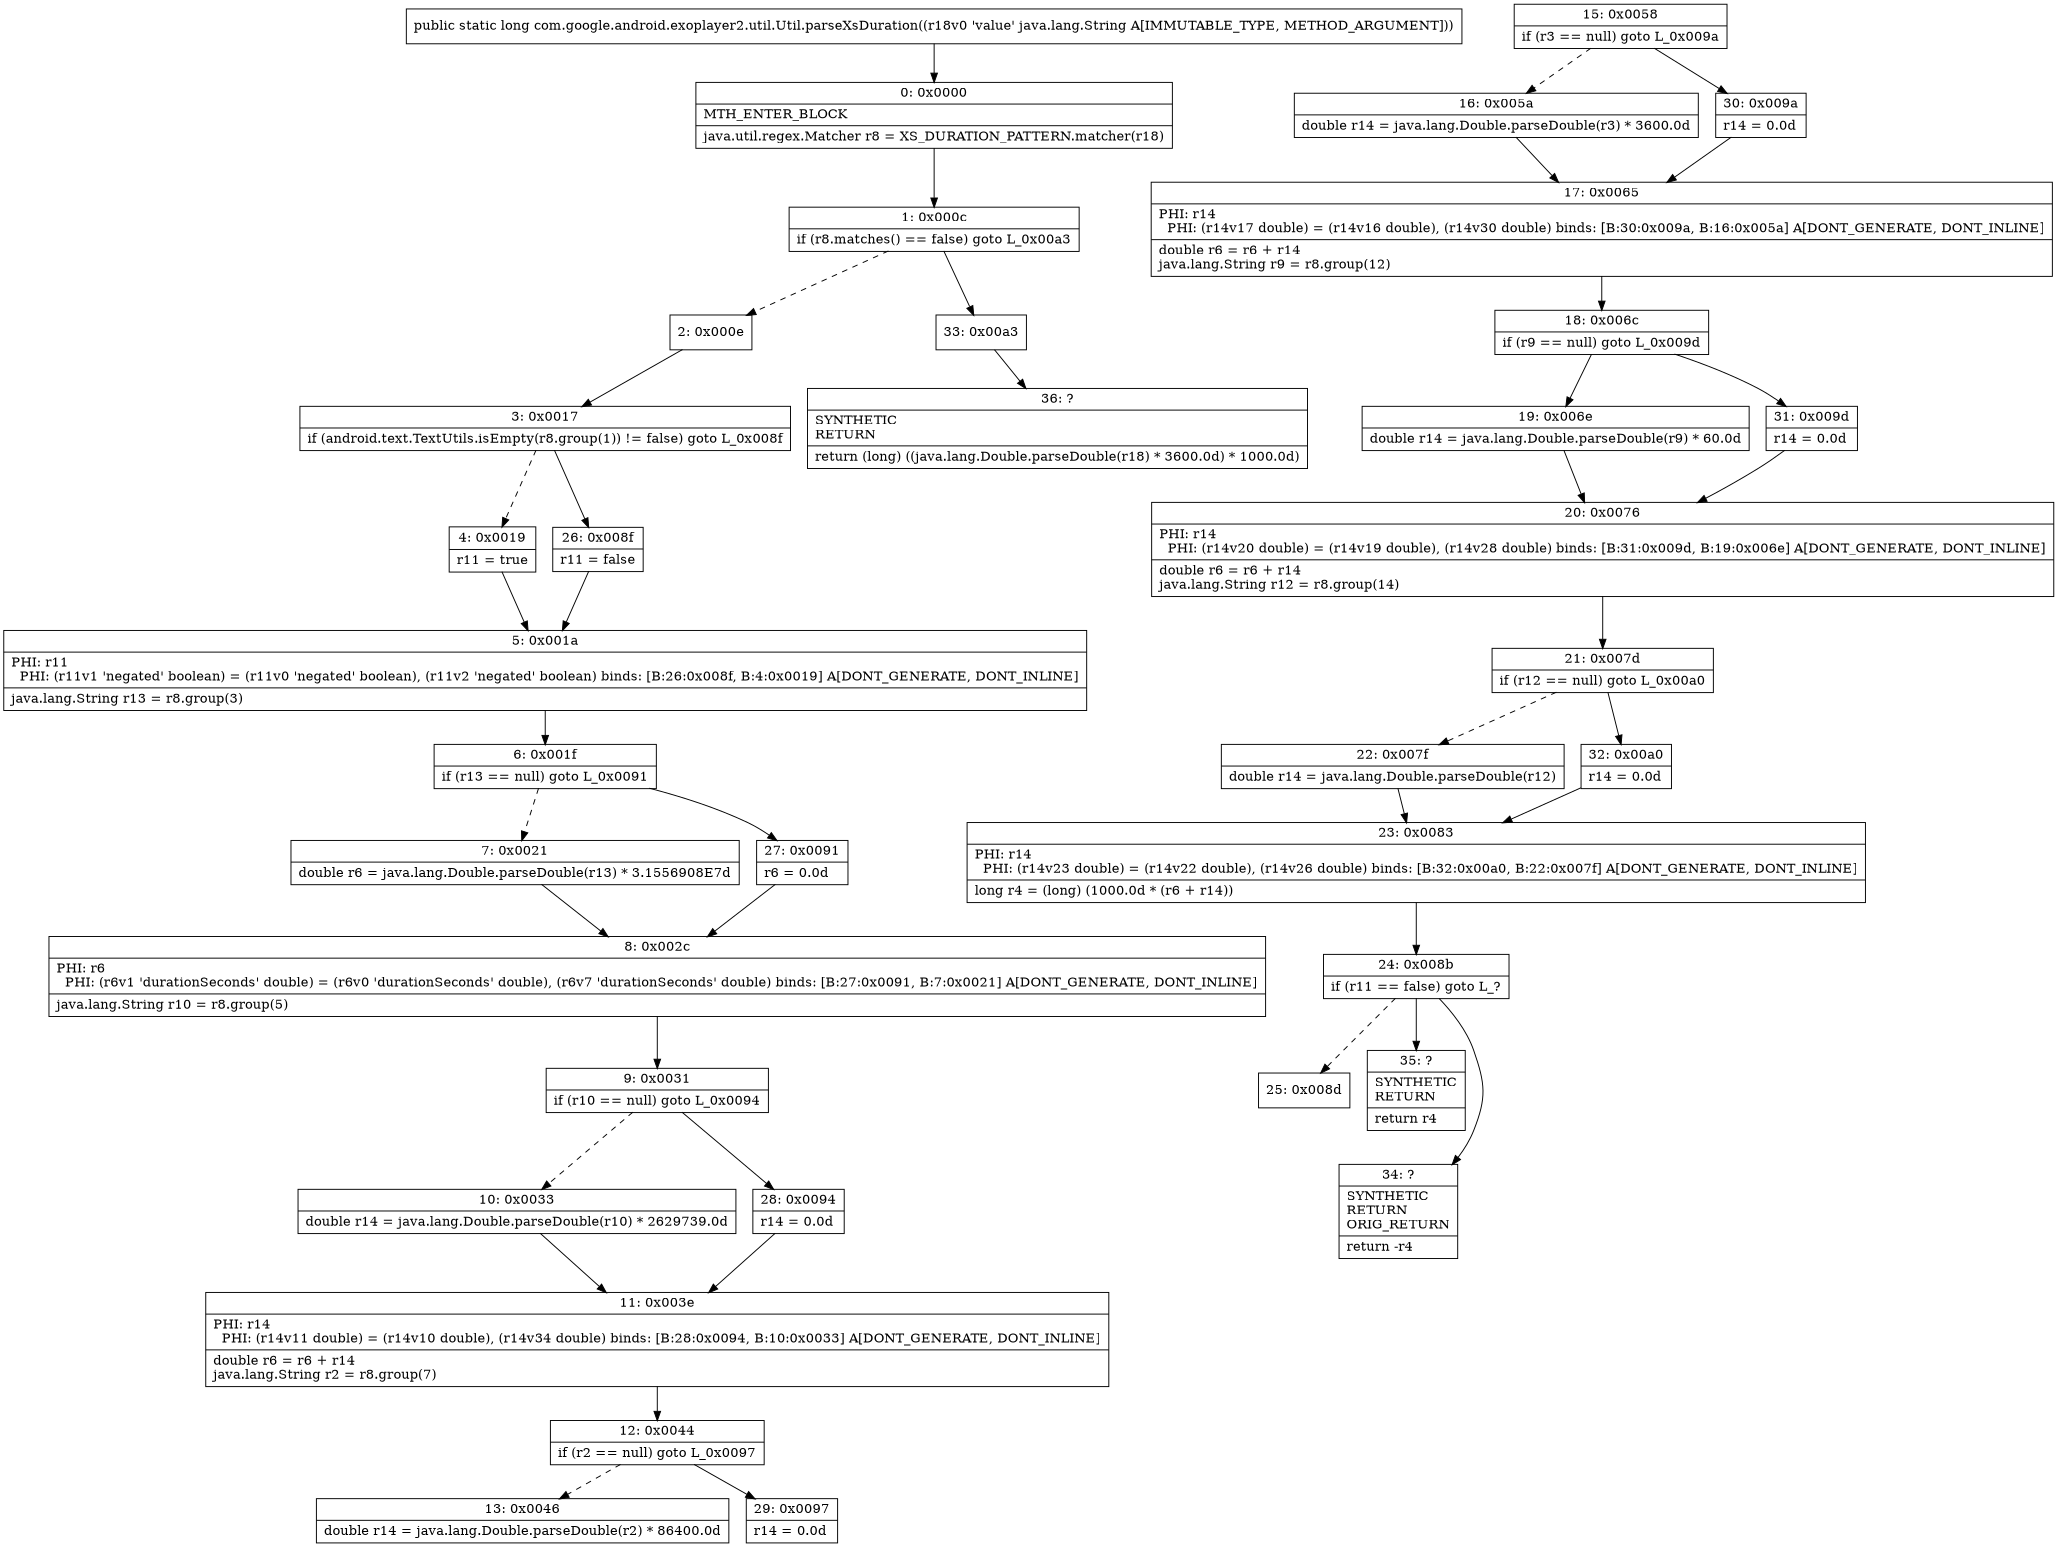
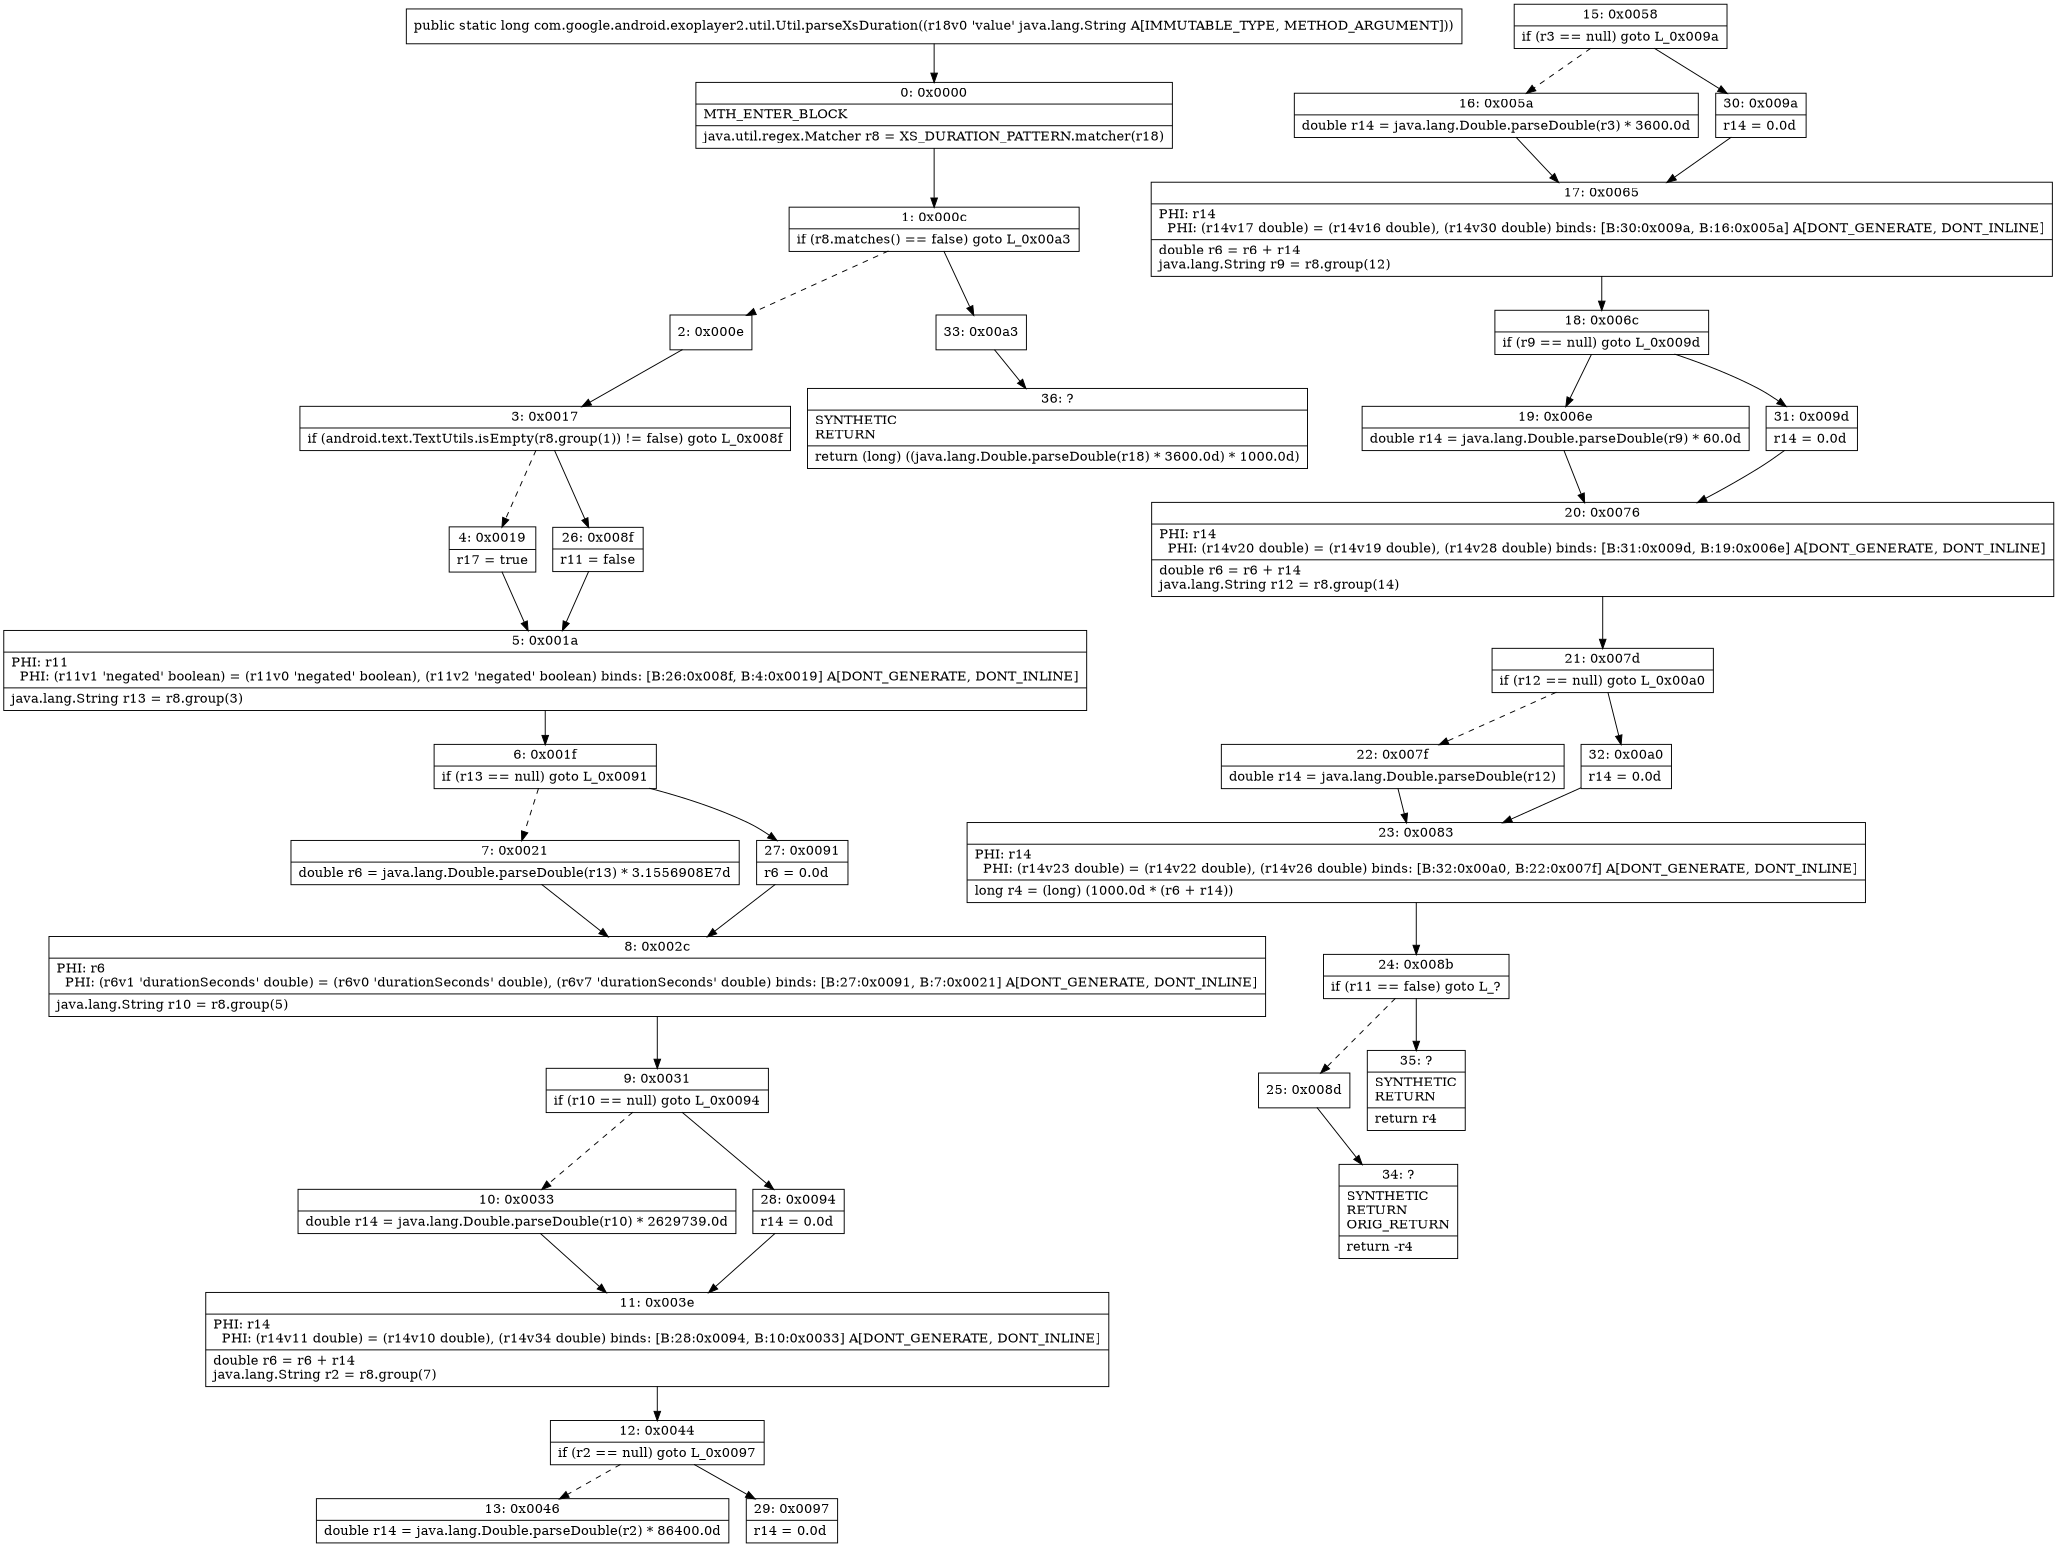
node "4: 0x0019": text "r11 = true" -> "r17 = true"
edge "24: 0x008b" -> "34: ?": now "25: 0x008d" -> "34: ?"
